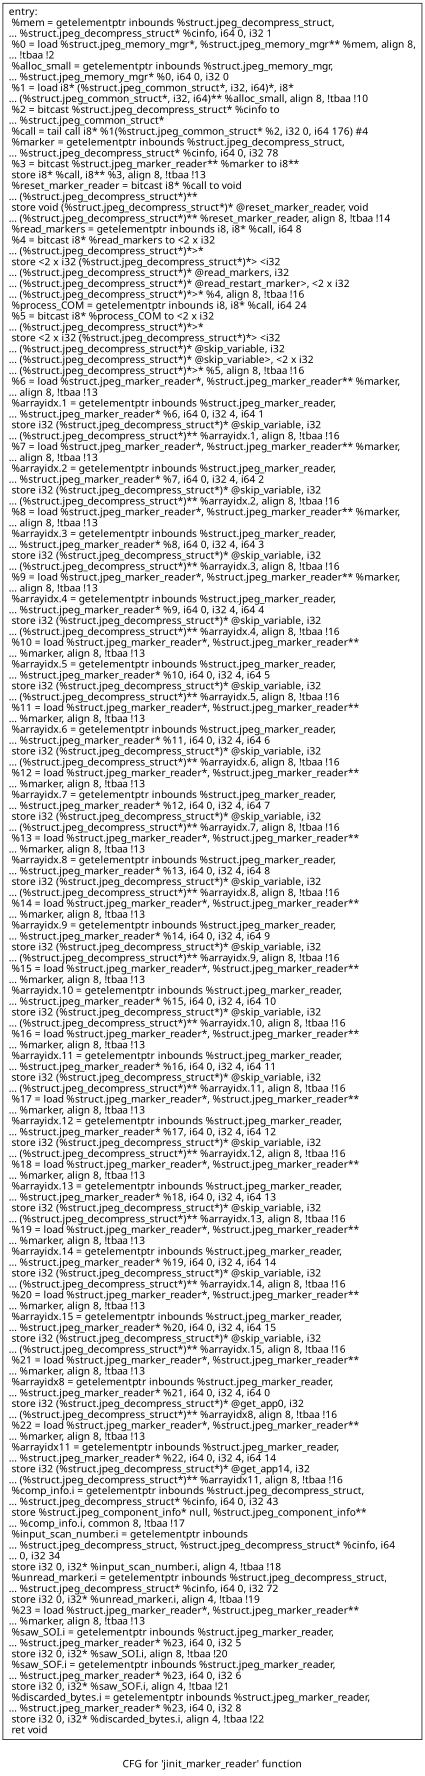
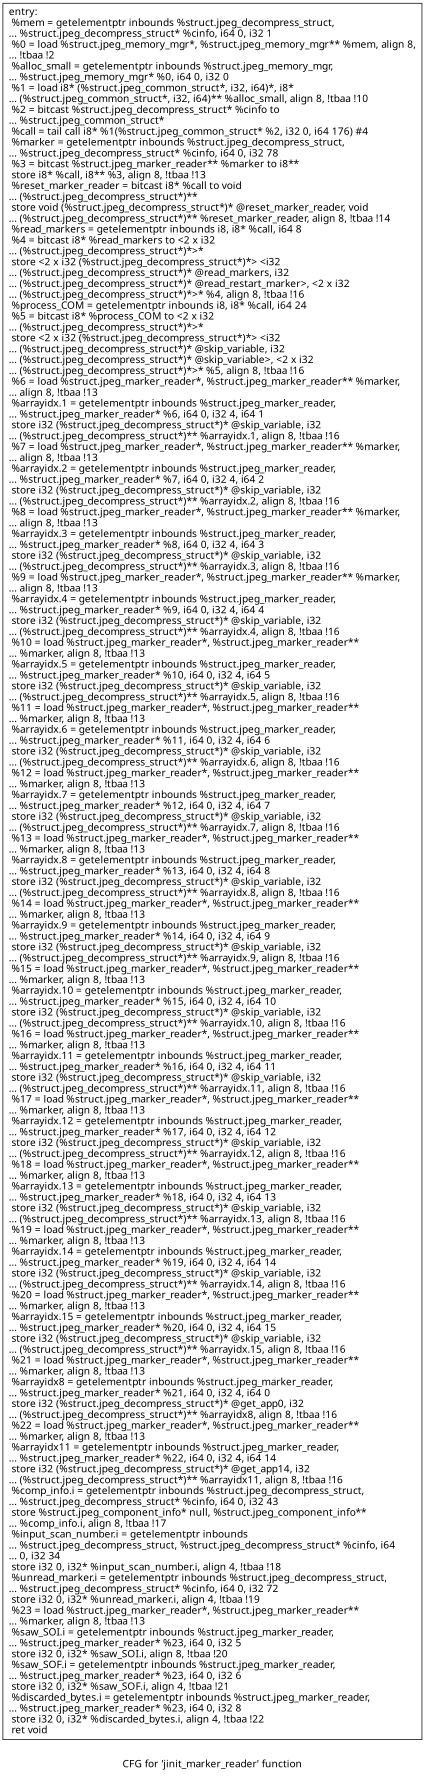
node "entry:": text "... %comp_info.i, common 8, !tbaa !17" -> "... %comp_info.i, align 8, !tbaa !17"
